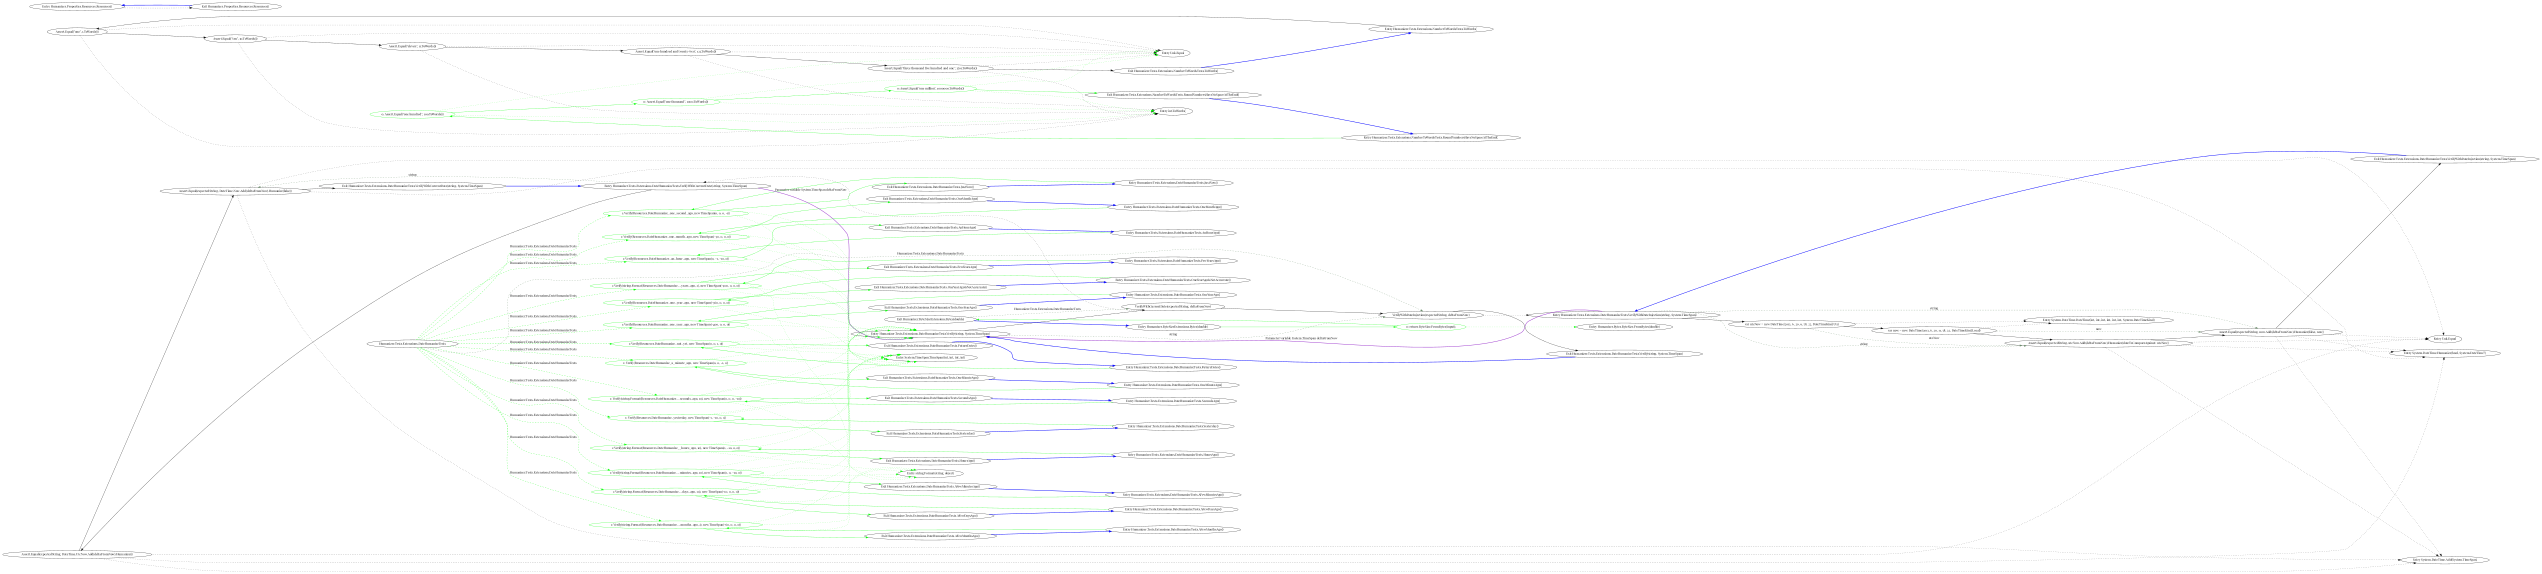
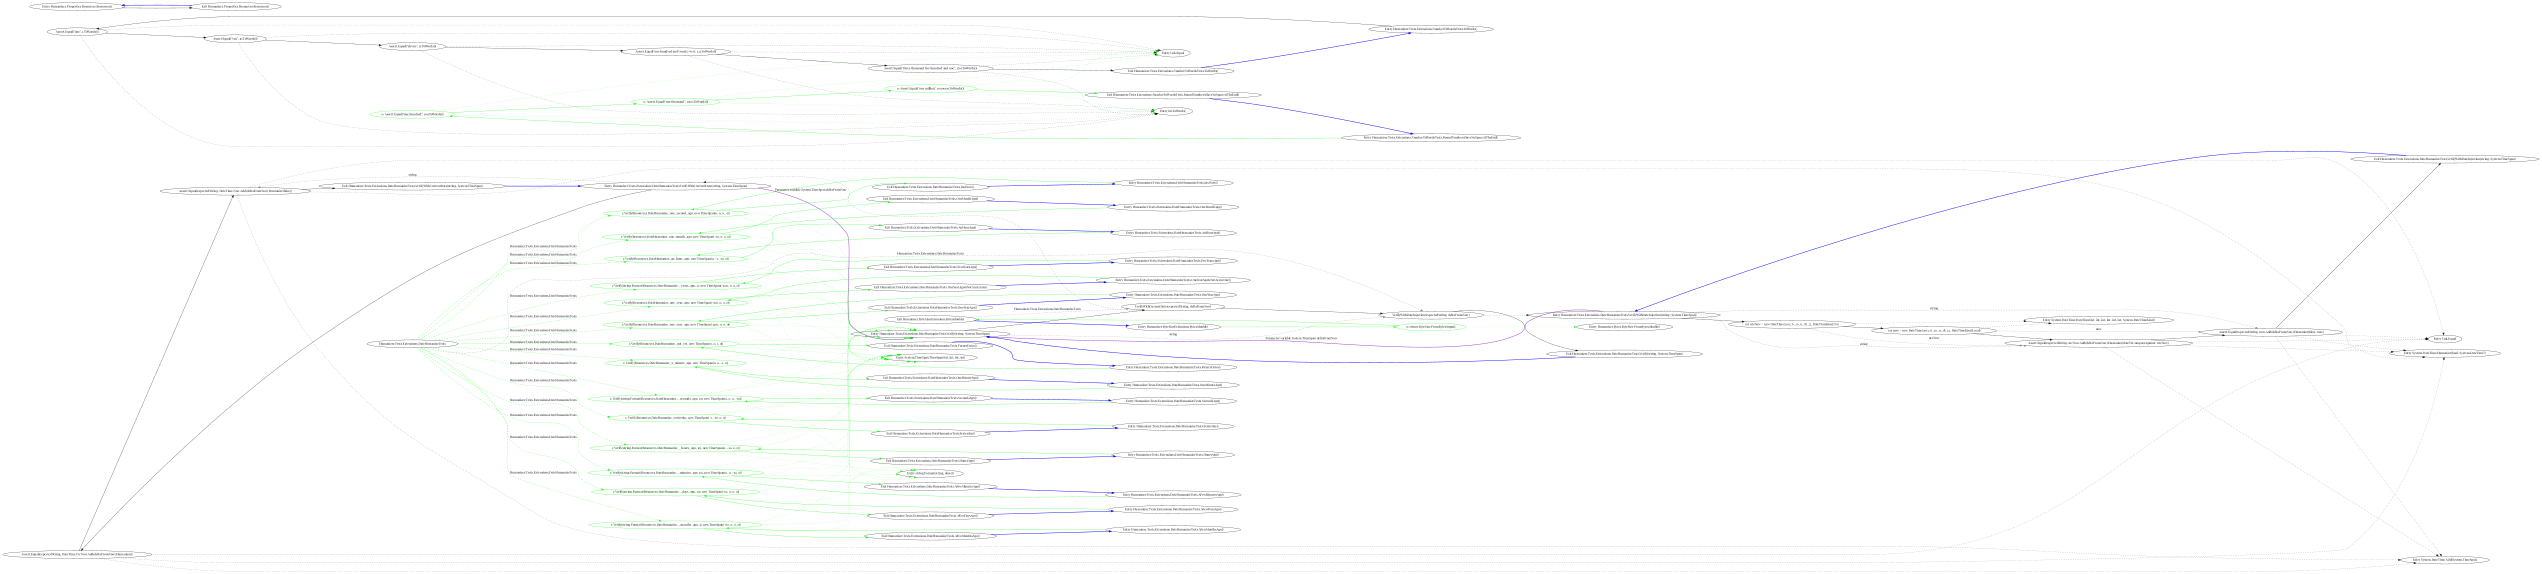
edge "Entry Humanizer.Properties.Resources.Resources()" -> "Exit Humanizer.Properties.Resources.Resources()": style dotted -> solid
